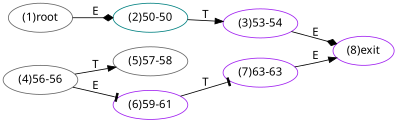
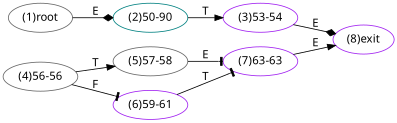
node "(2)50-50": label "(2)50-50" -> "(2)50-90"
edge "(5)57-58" -> "(7)63-63": added, label "E"
edge "(4)56-56" -> "(6)59-61": label "E" -> "F"
